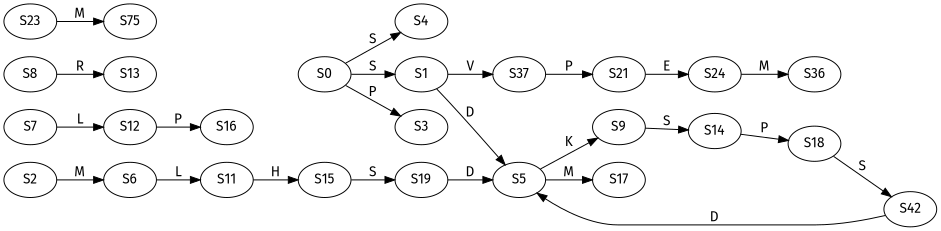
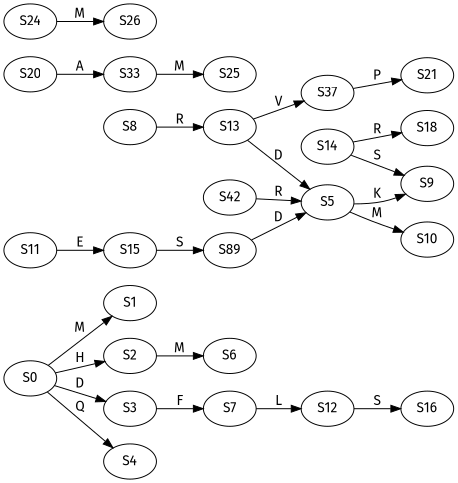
node "S23": label "S23" -> "S33"
node "S75": label "S75" -> "S25"
edge "S0" -> "S4": label "S" -> "Q"
edge "S0" -> "S1": label "S" -> "M"
node "S20": added
edge "S1" -> "S37": now "S13" -> "S37"
edge "S21" -> "S24": removed, label "E"
node "S36": label "S36" -> "S26"
edge "S0" -> "S3": label "P" -> "D"
edge "S12" -> "S16": label "P" -> "S"
edge "S1" -> "S5": now "S13" -> "S5"
edge "S9" -> "S14": reversed
edge "S14" -> "S18": label "P" -> "R"
edge "S11" -> "S15": label "H" -> "E"
edge "S18" -> "S42": removed, label "S"
edge "S6" -> "S11": removed, label "L"
node "S19": label "S19" -> "S89"
node "S17": label "S17" -> "S10"
edge "S42" -> "S5": label "D" -> "R"
edge "S0" -> "S2": added, label "H"
edge "S3" -> "S7": added, label "F"
